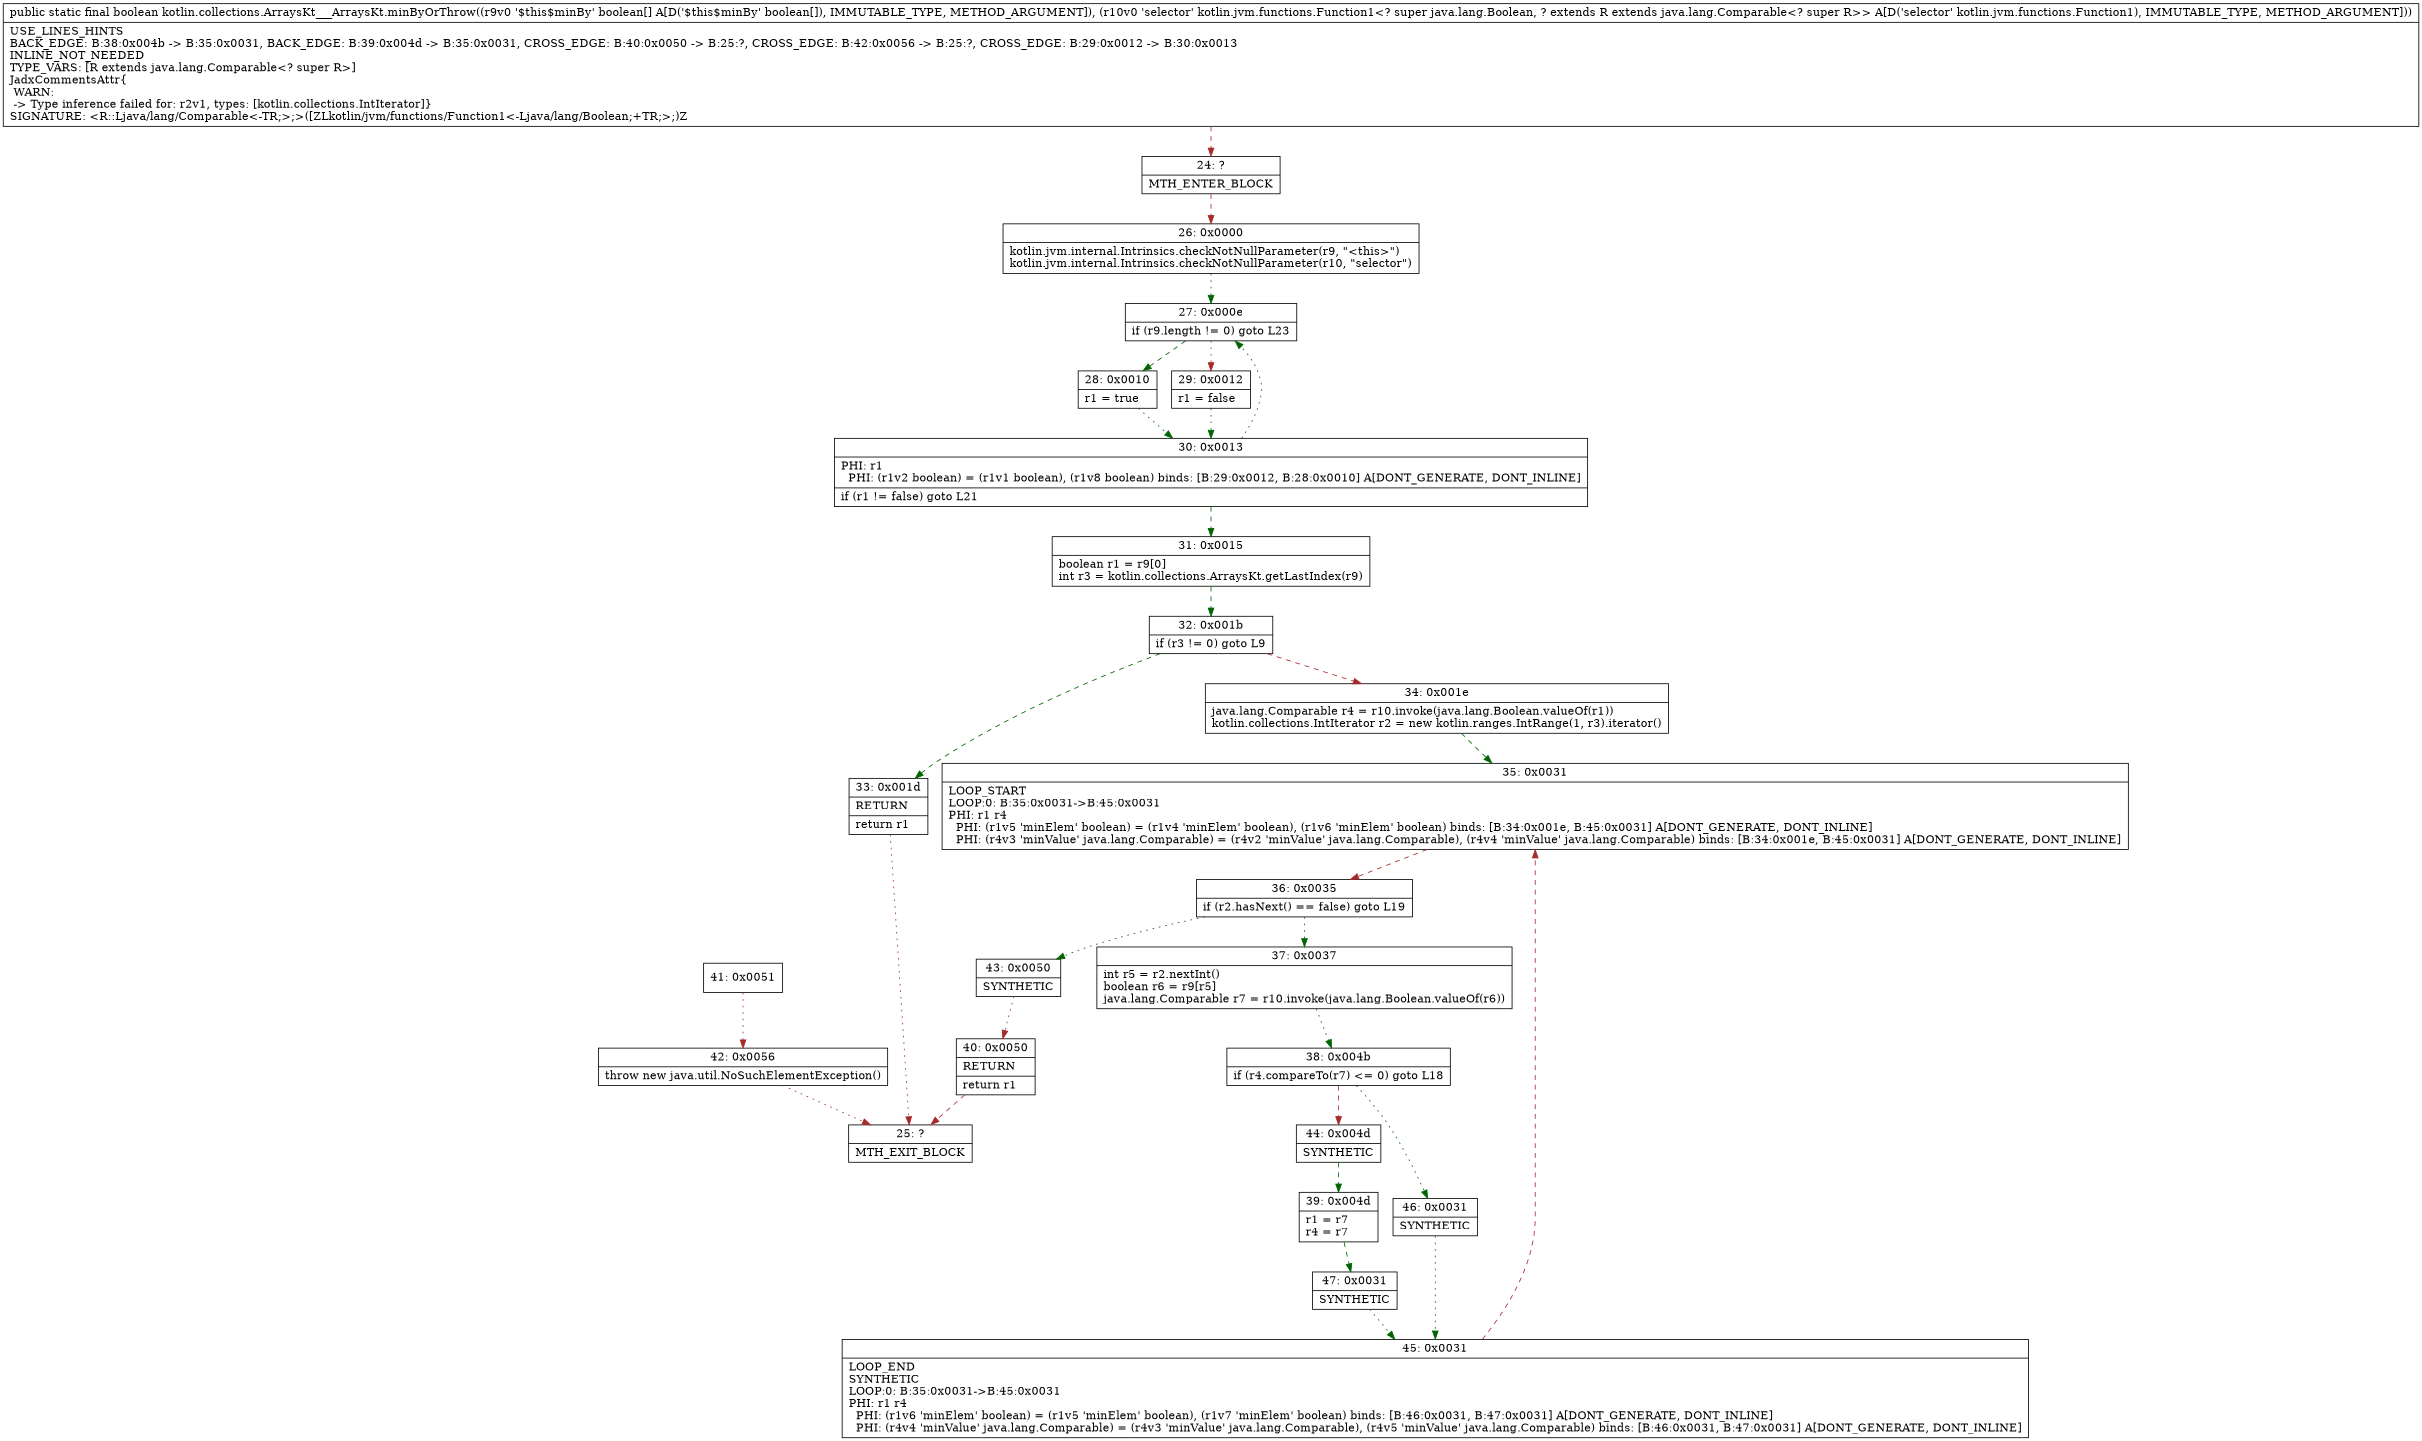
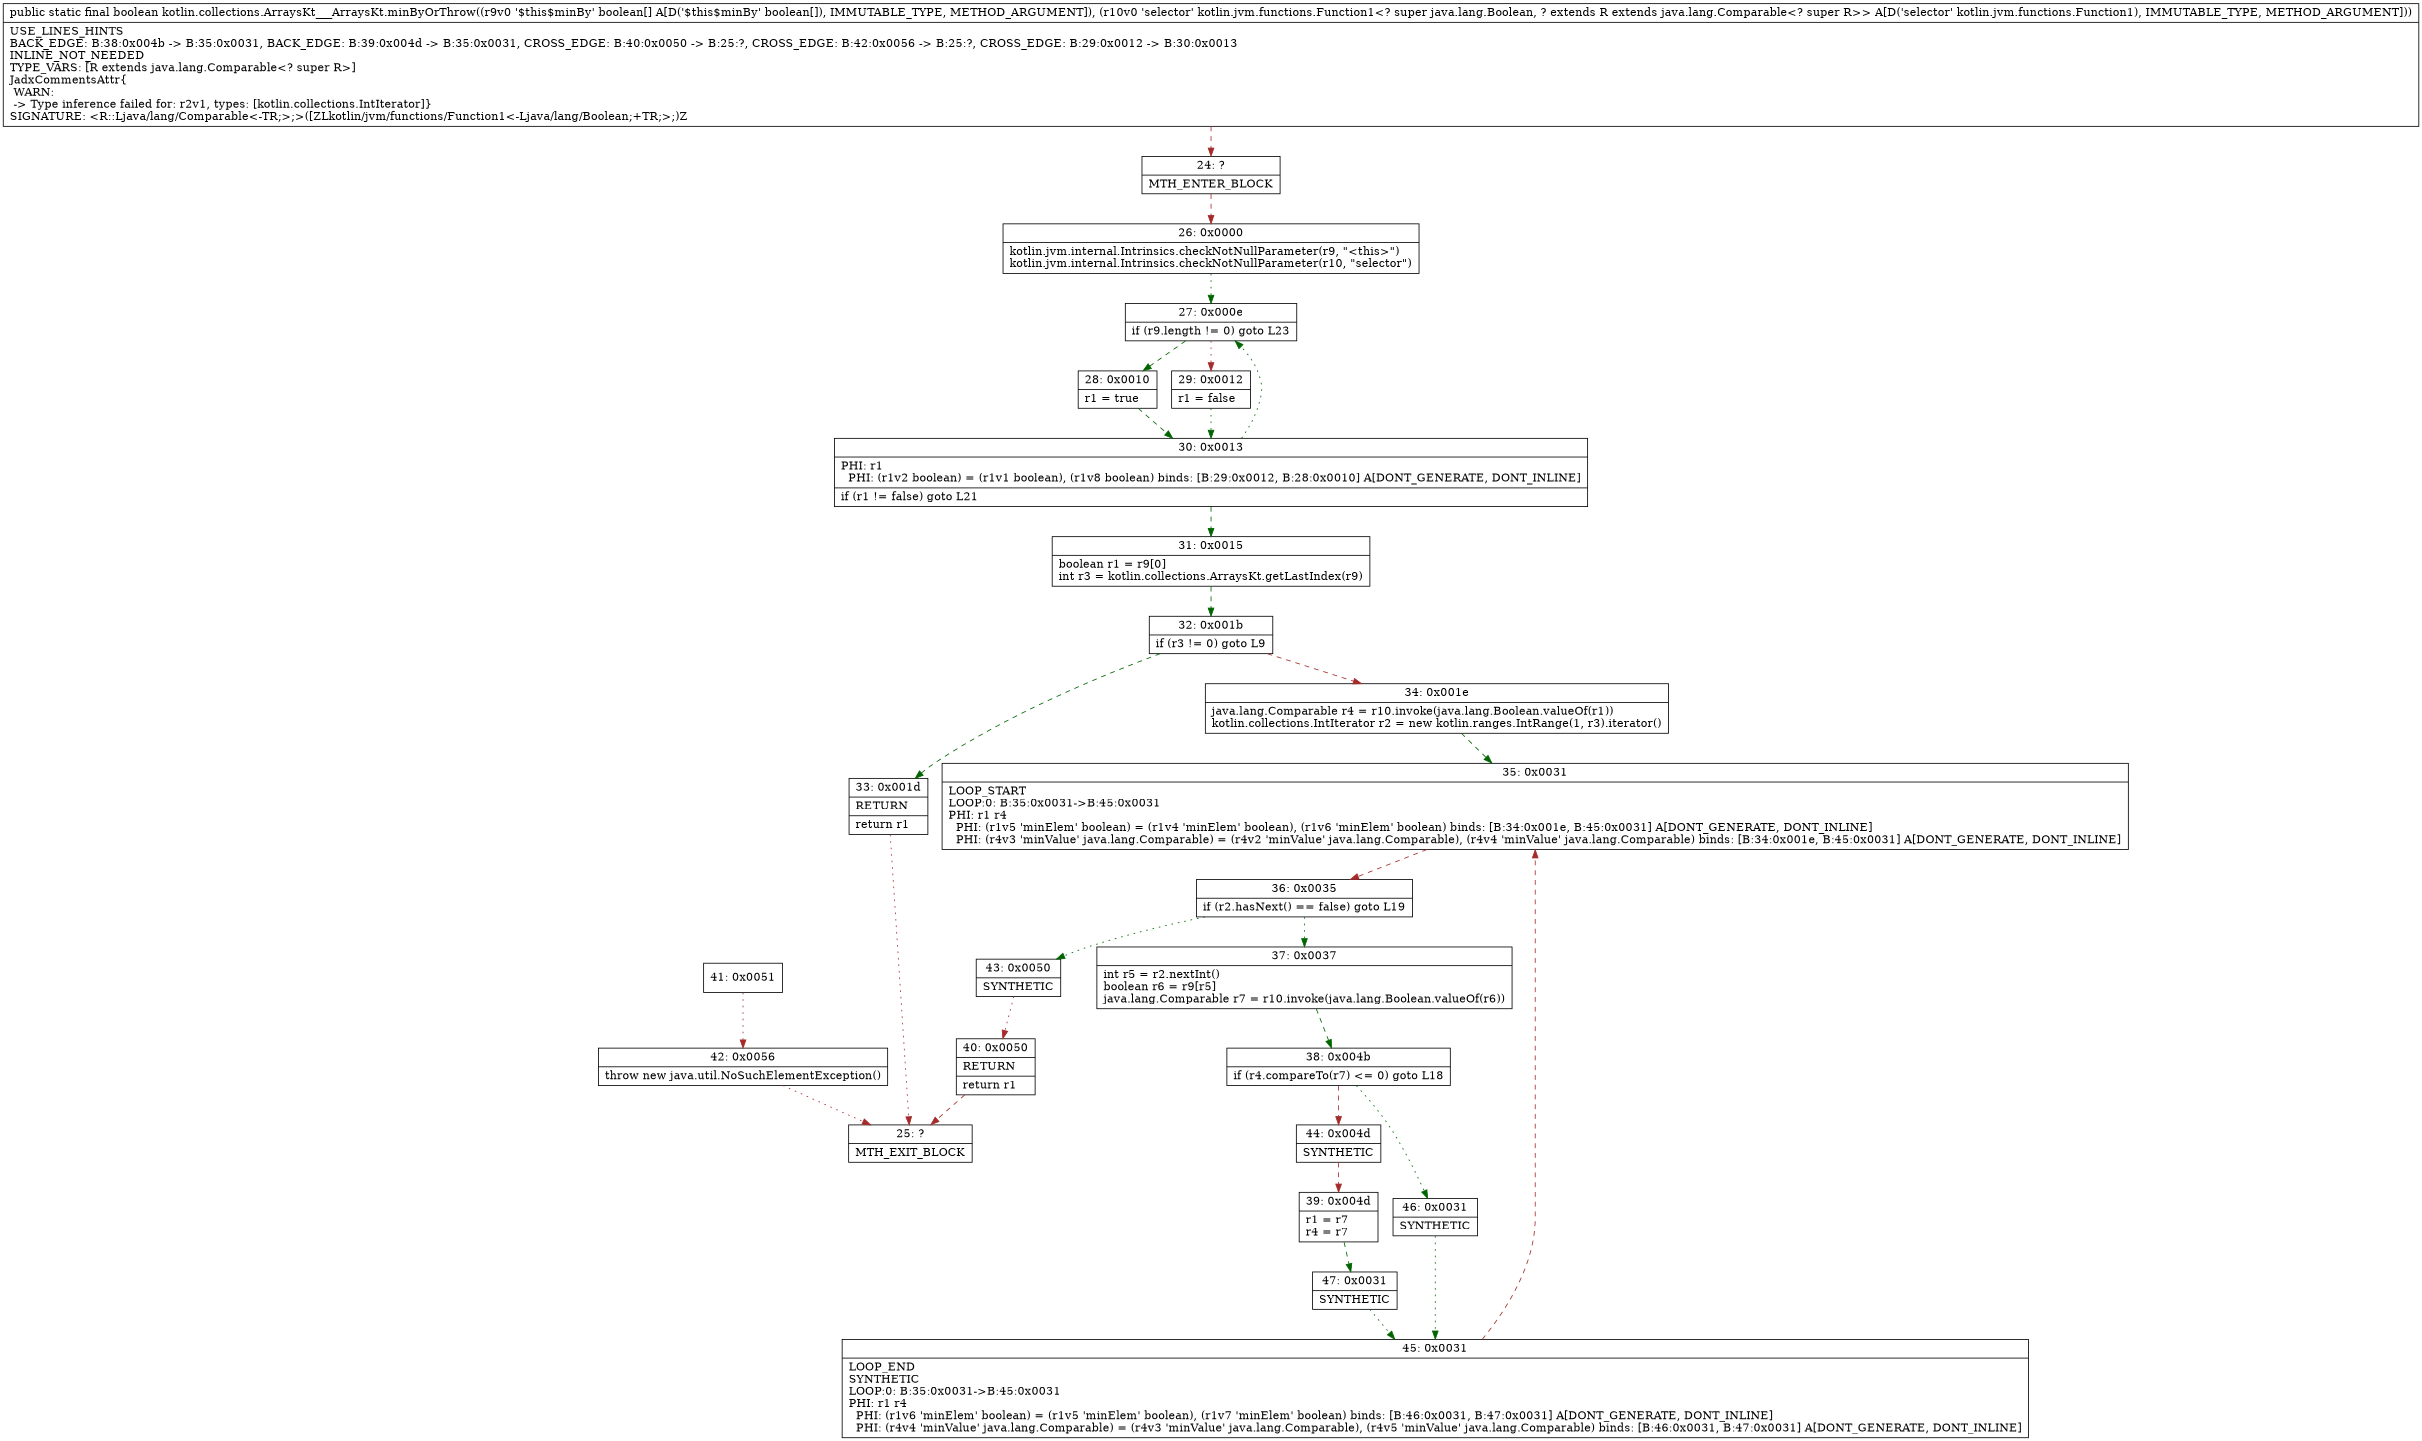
edge "28: 0x0010" -> "30: 0x0013": style dotted -> dashed
edge "37: 0x0037" -> "38: 0x004b": style dotted -> dashed
edge "44: 0x004d" -> "39: 0x004d": color darkgreen -> brown
